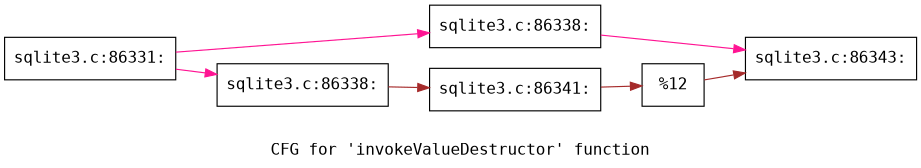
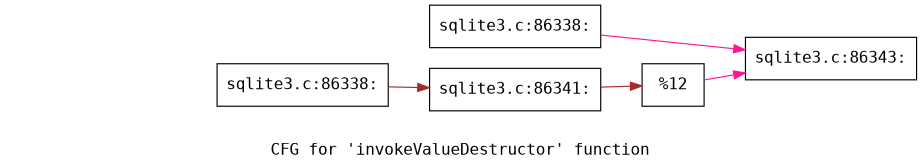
node "sqlite3.c:86331:": removed
edge "%12" -> "sqlite3.c:86343:": color brown -> deeppink
